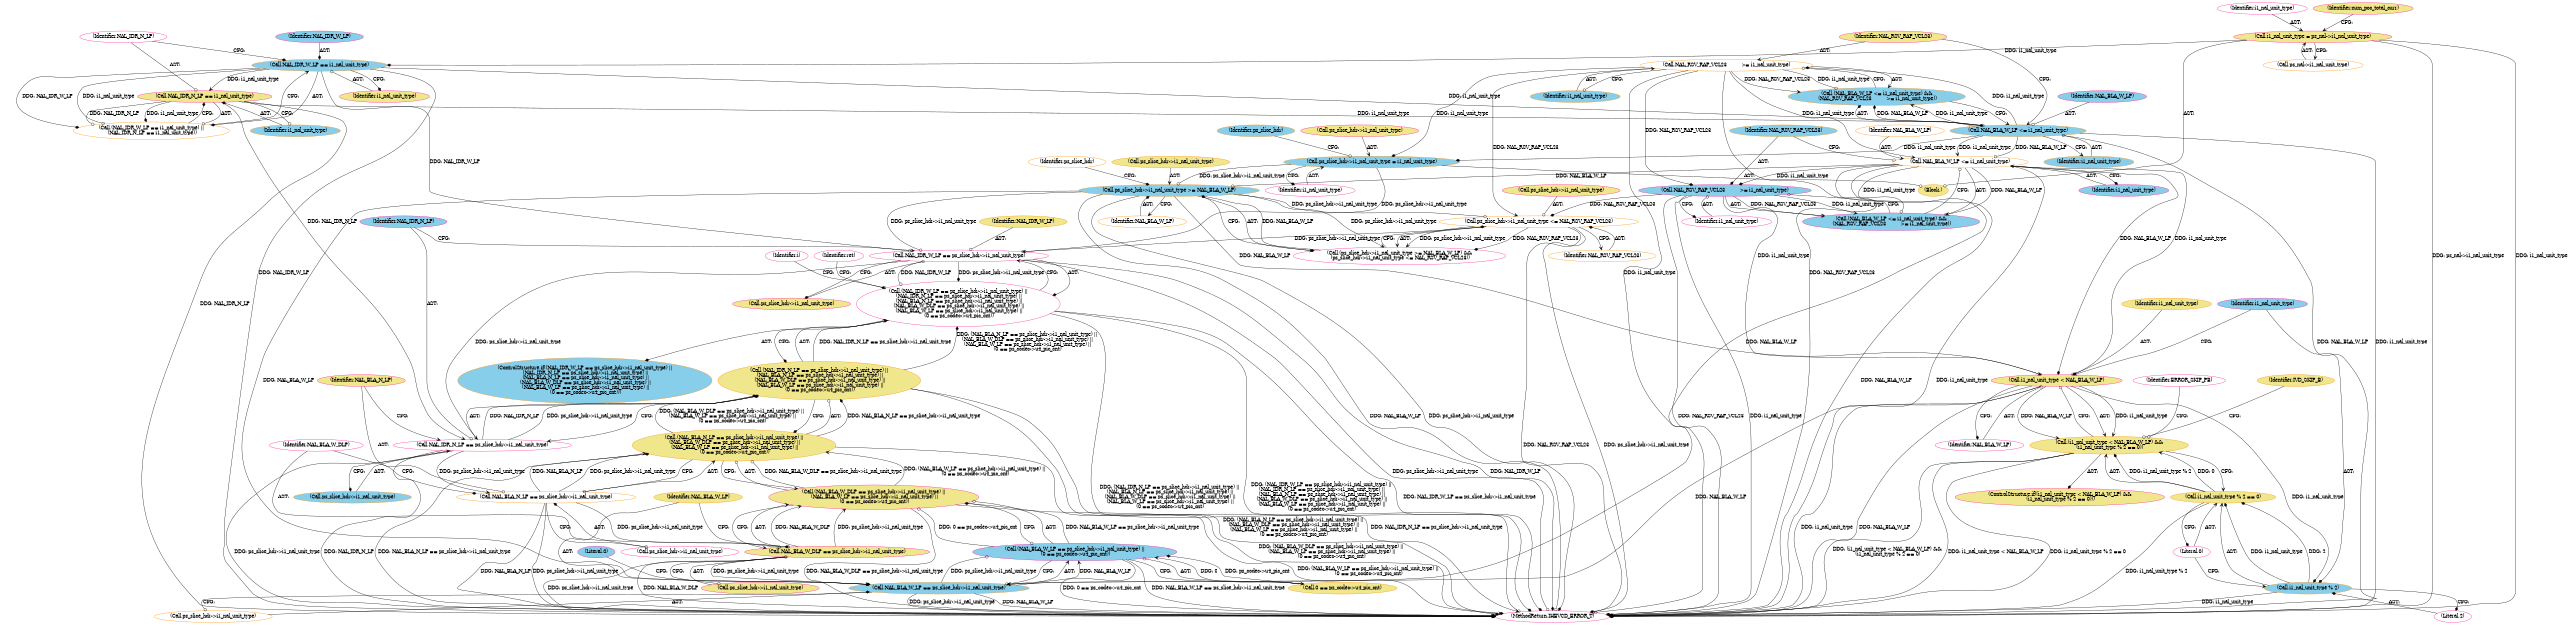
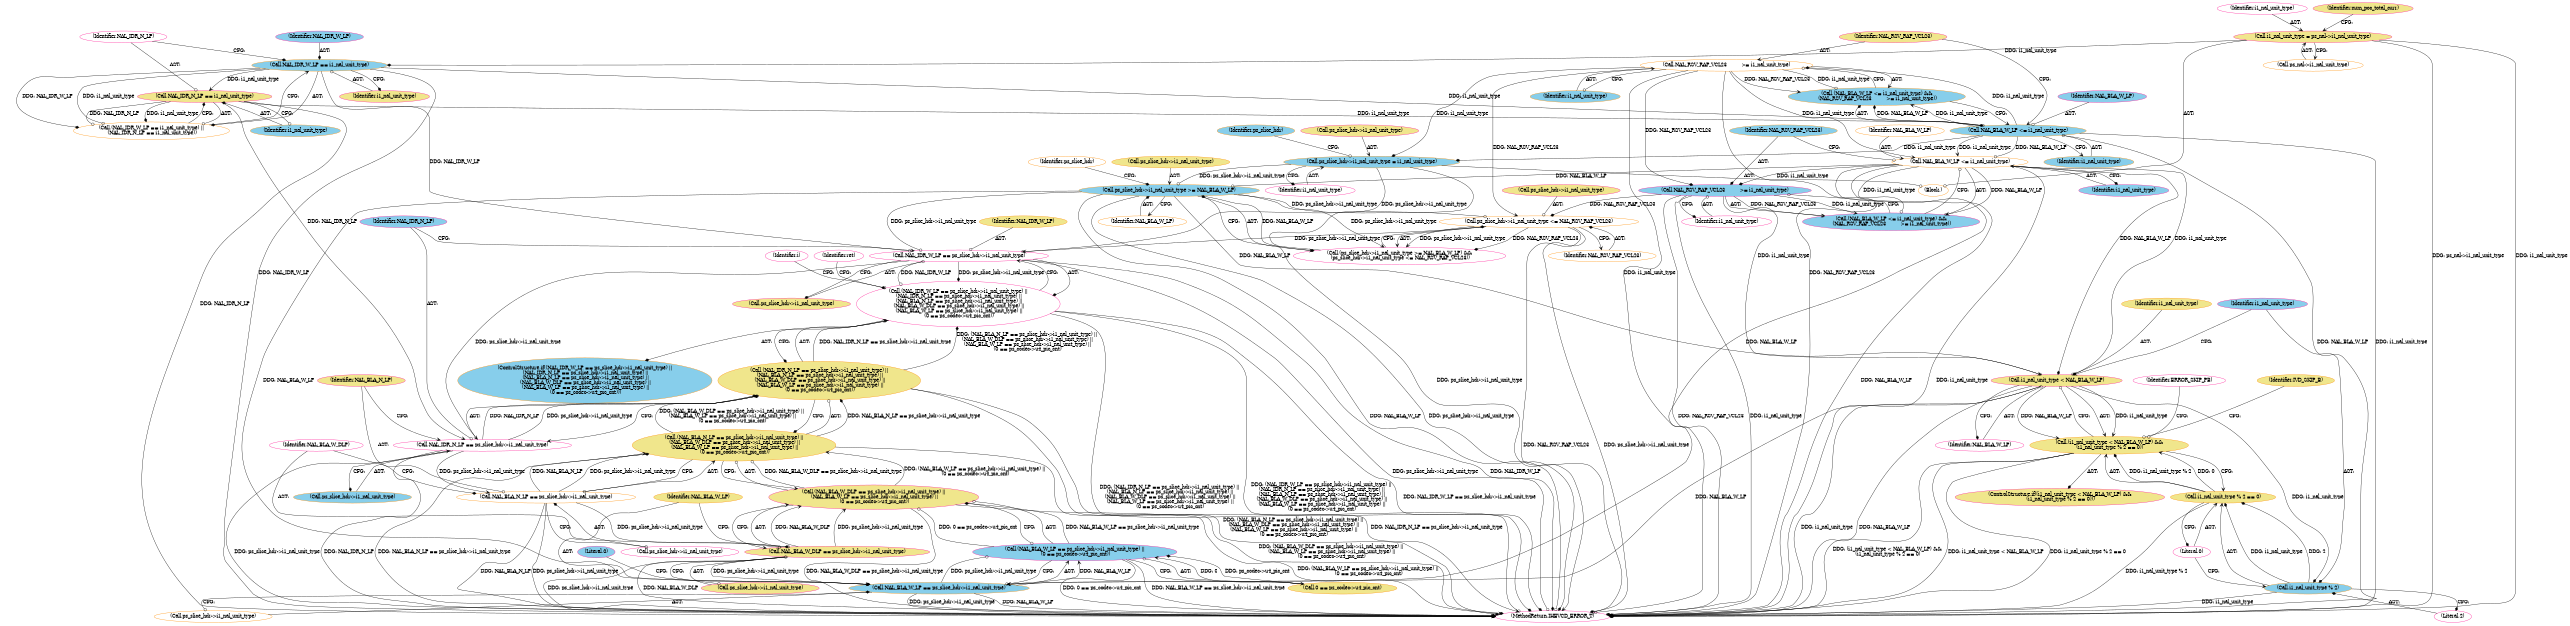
node "(Block,)": fillcolor khaki -> white
edge "(Call,ps_slice_hdr->i1_nal_unit_type = i1_nal_unit_type)" -> "(MethodReturn,IHEVCD_ERROR_T)": added, label "DDG: ps_slice_hdr->i1_nal_unit_type"
